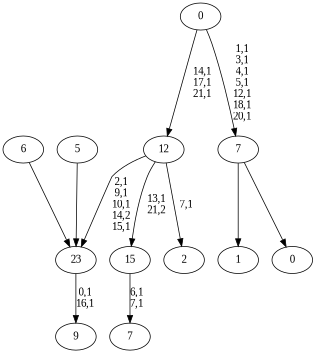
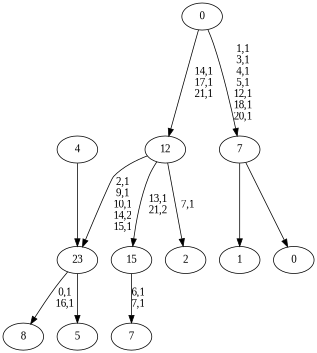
node "6": label "6" -> "4"
edge "5" -> "23": reversed
node "9": label "9" -> "8"
